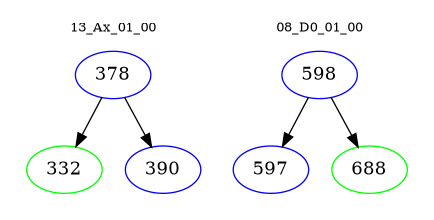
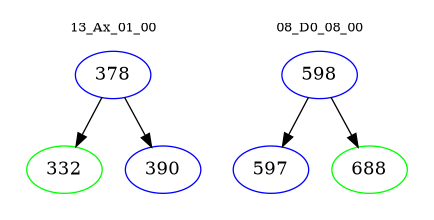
cluster "08_D0_01_00": label "08_D0_01_00" -> "08_D0_08_00"
